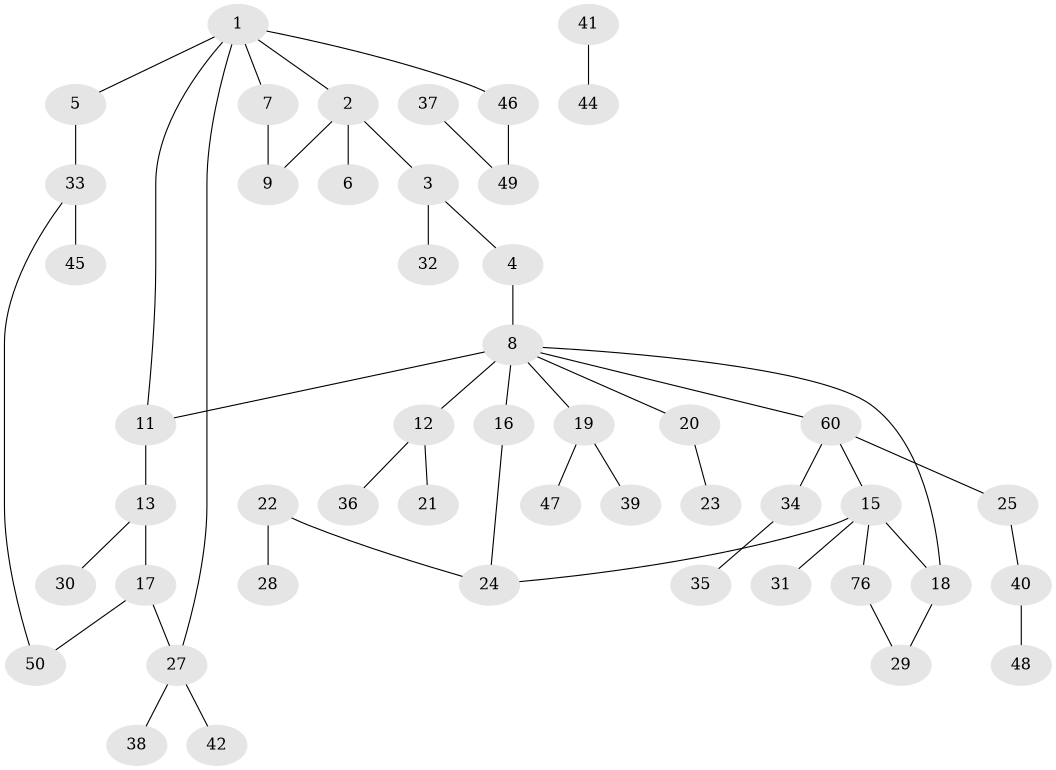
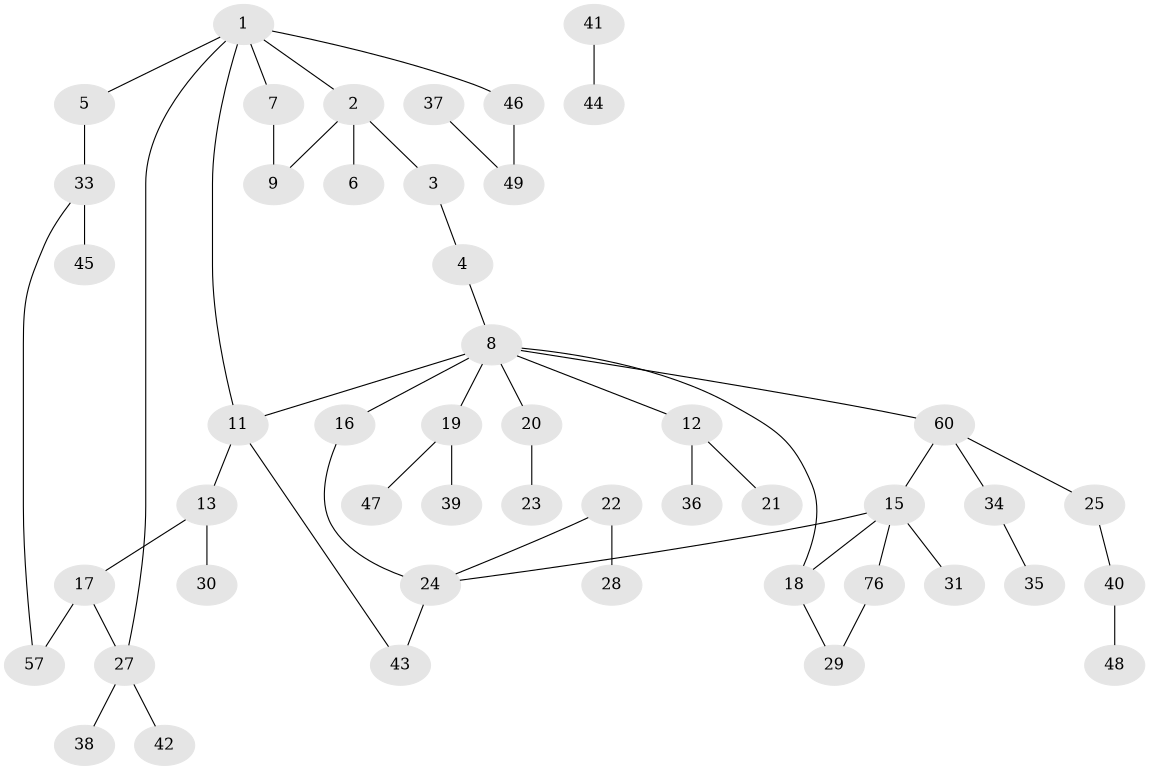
node "32": removed
node "50": label "50" -> "57"
node "43": added
